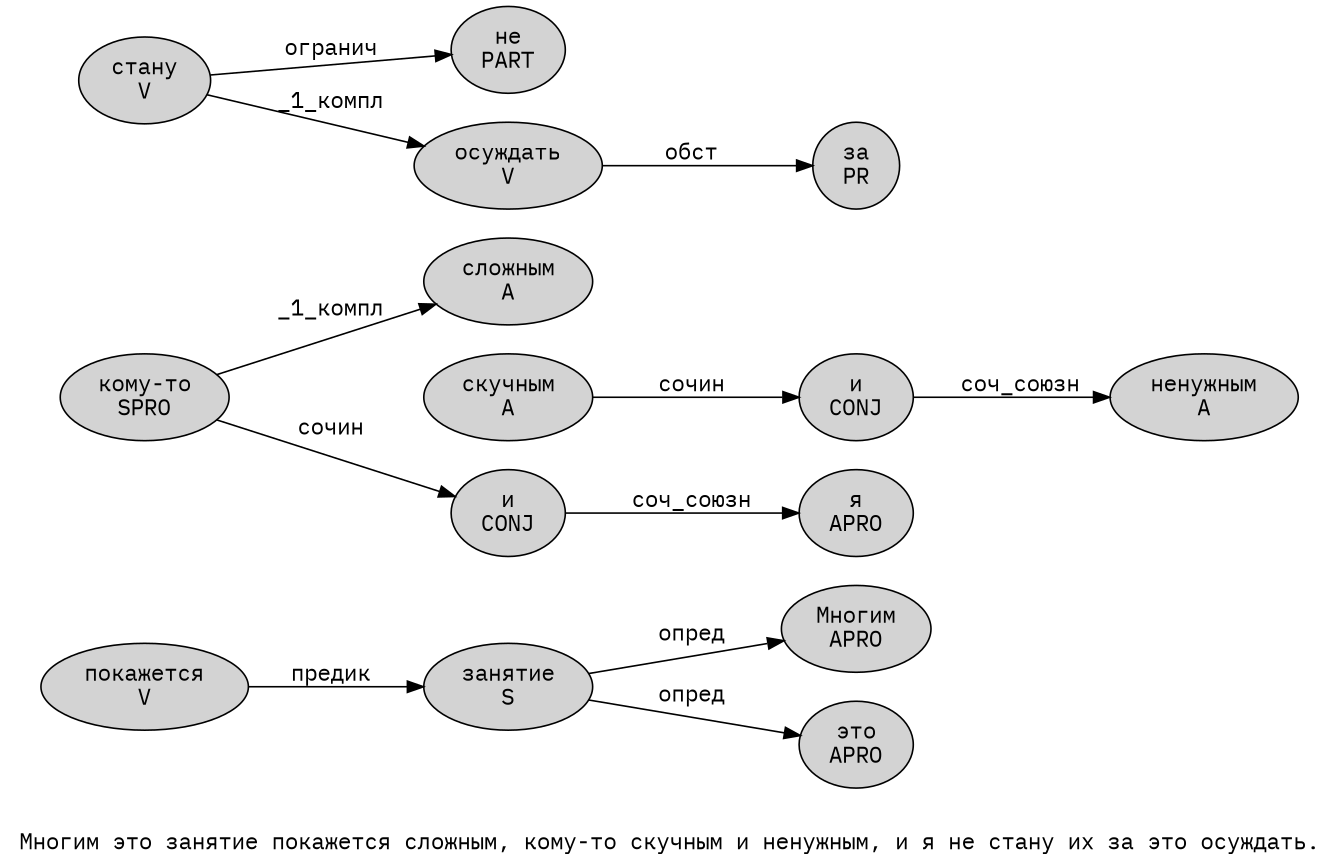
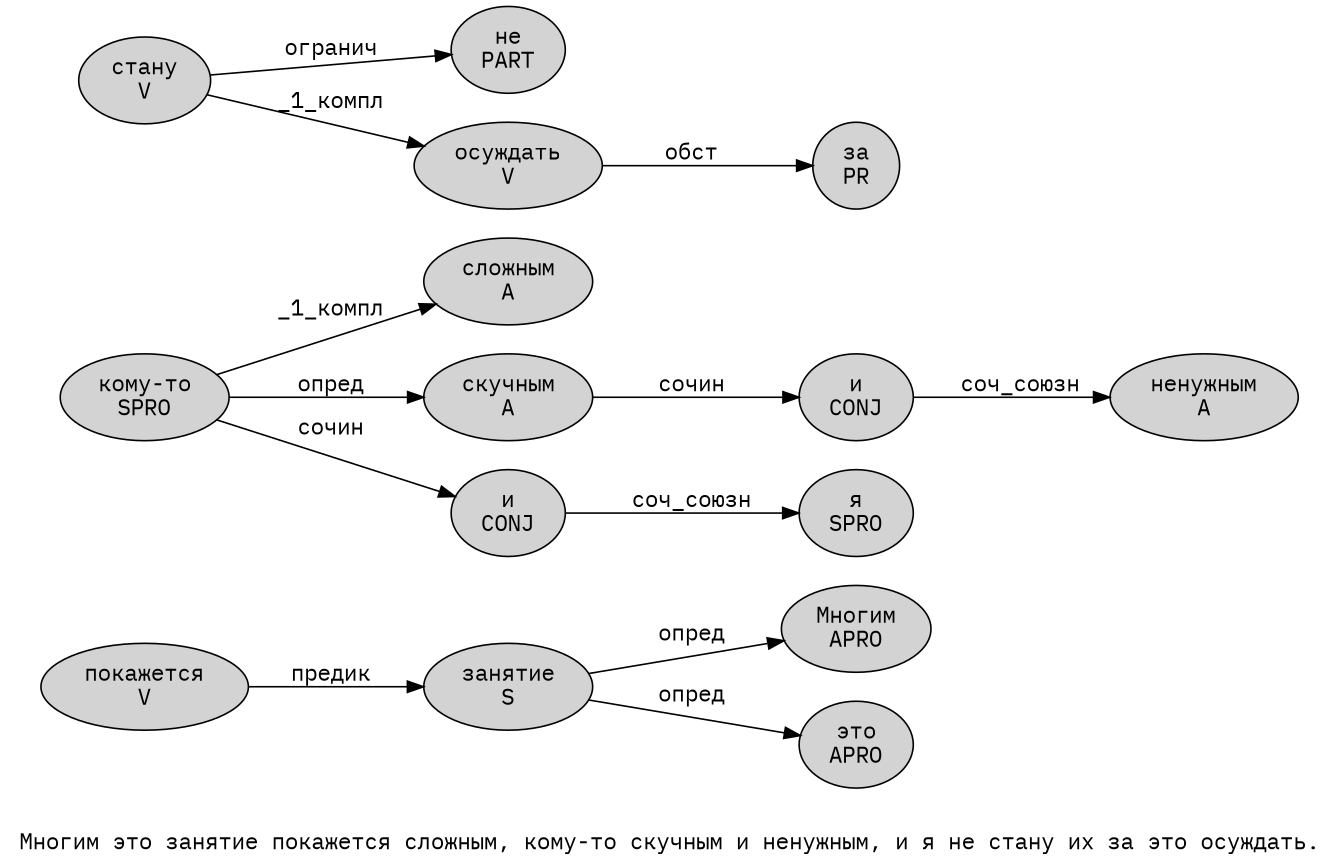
edge "кому-то SPRO" -> "скучным A": added, label "опред"
node "я APRO": label "я APRO" -> "я SPRO"
